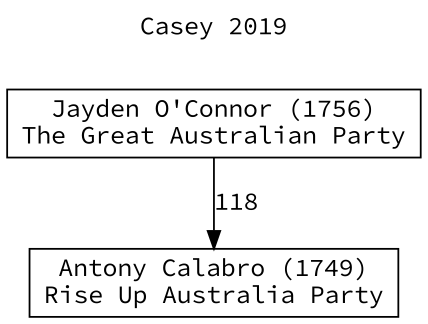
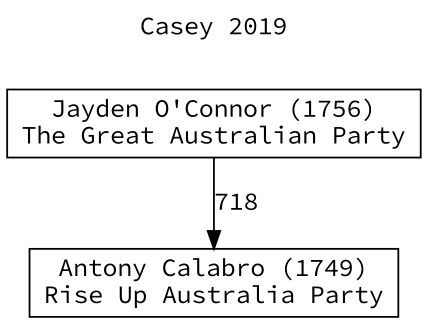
edge "Jayden O'Connor (1756) The Great Australian Party" -> "Antony Calabro (1749) Rise Up Australia Party": label "118" -> "718"
